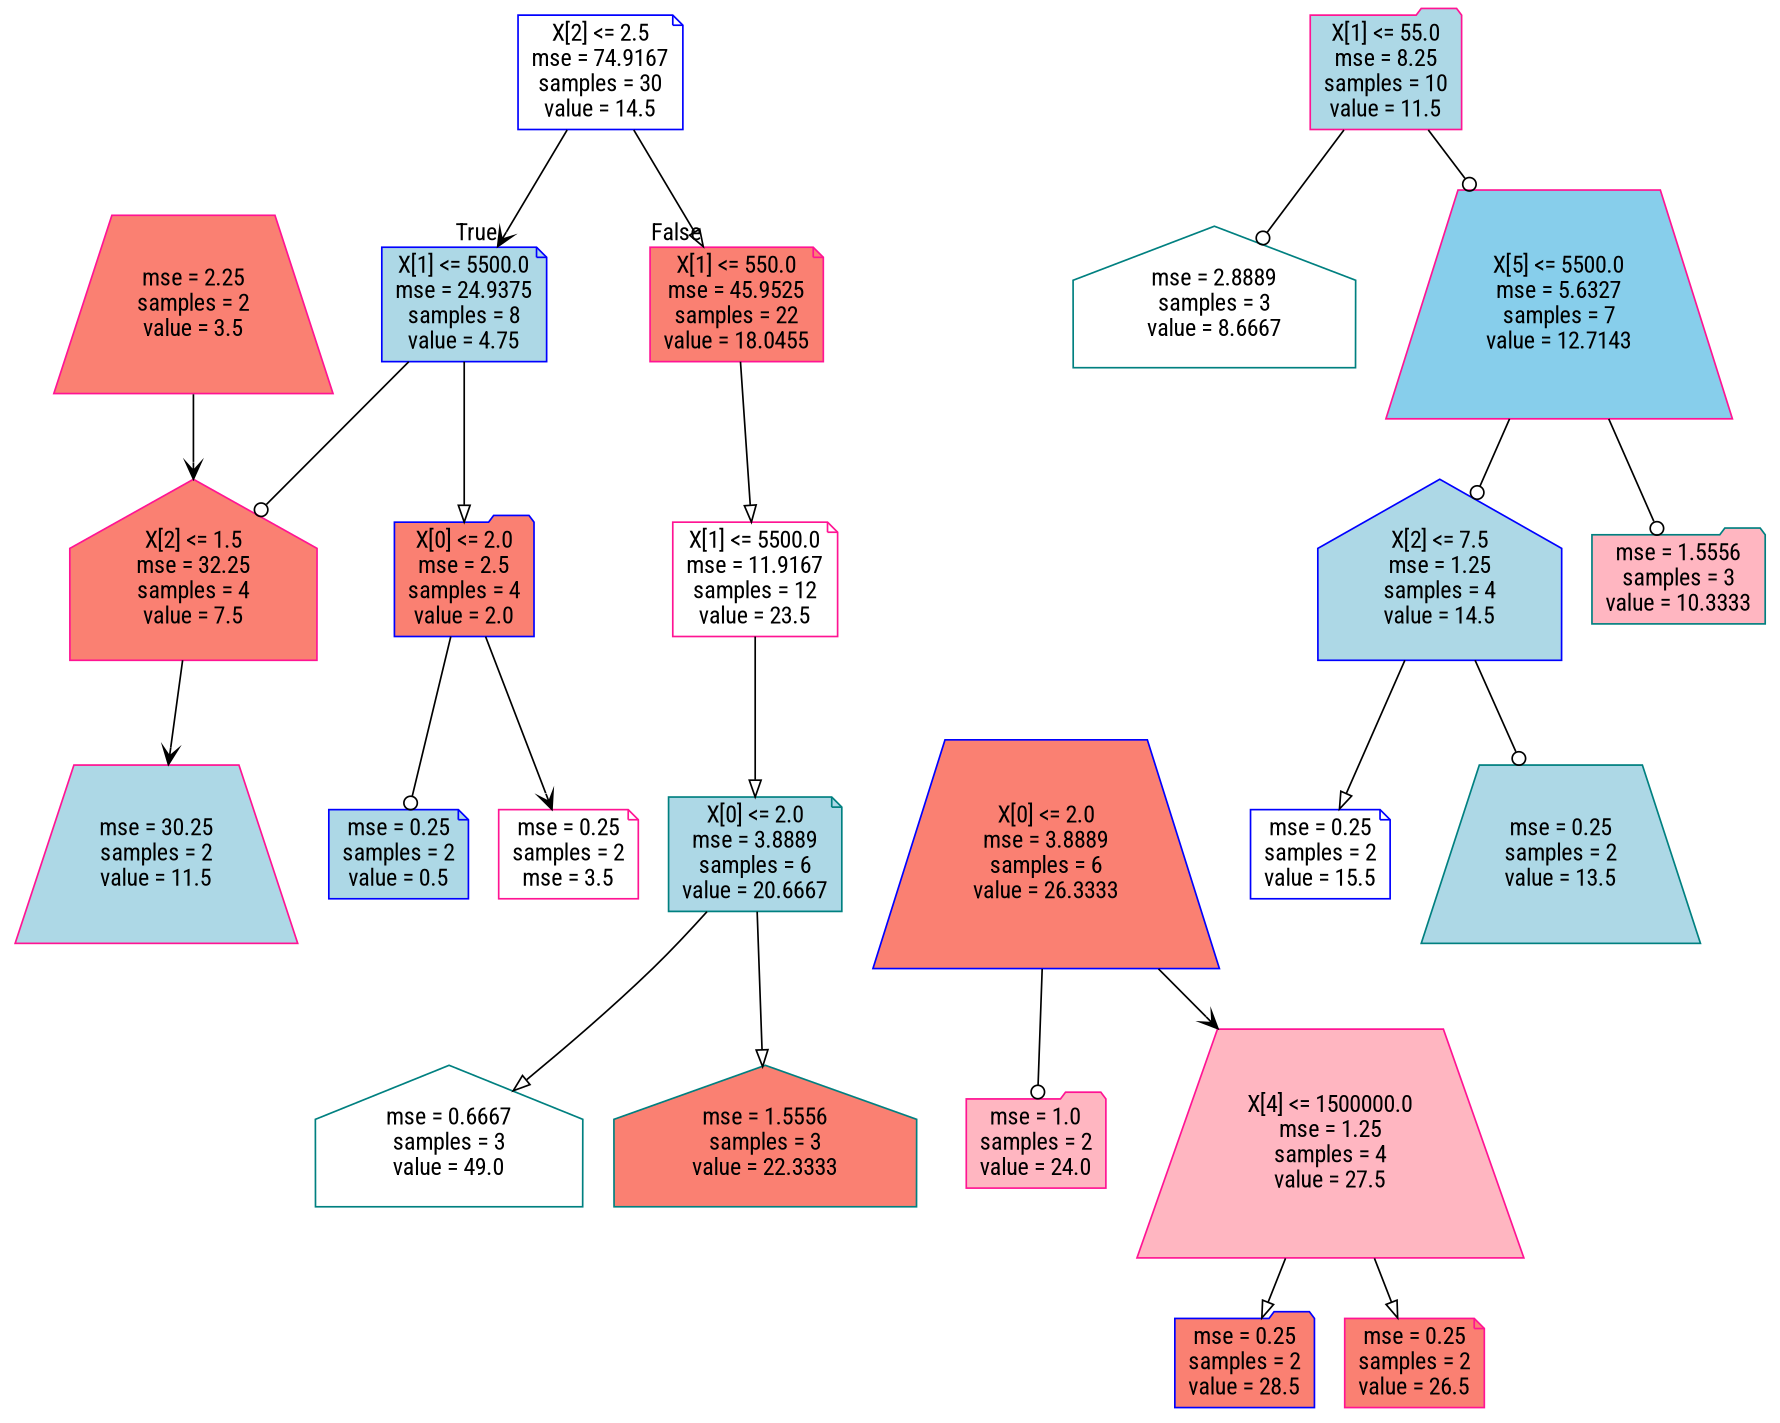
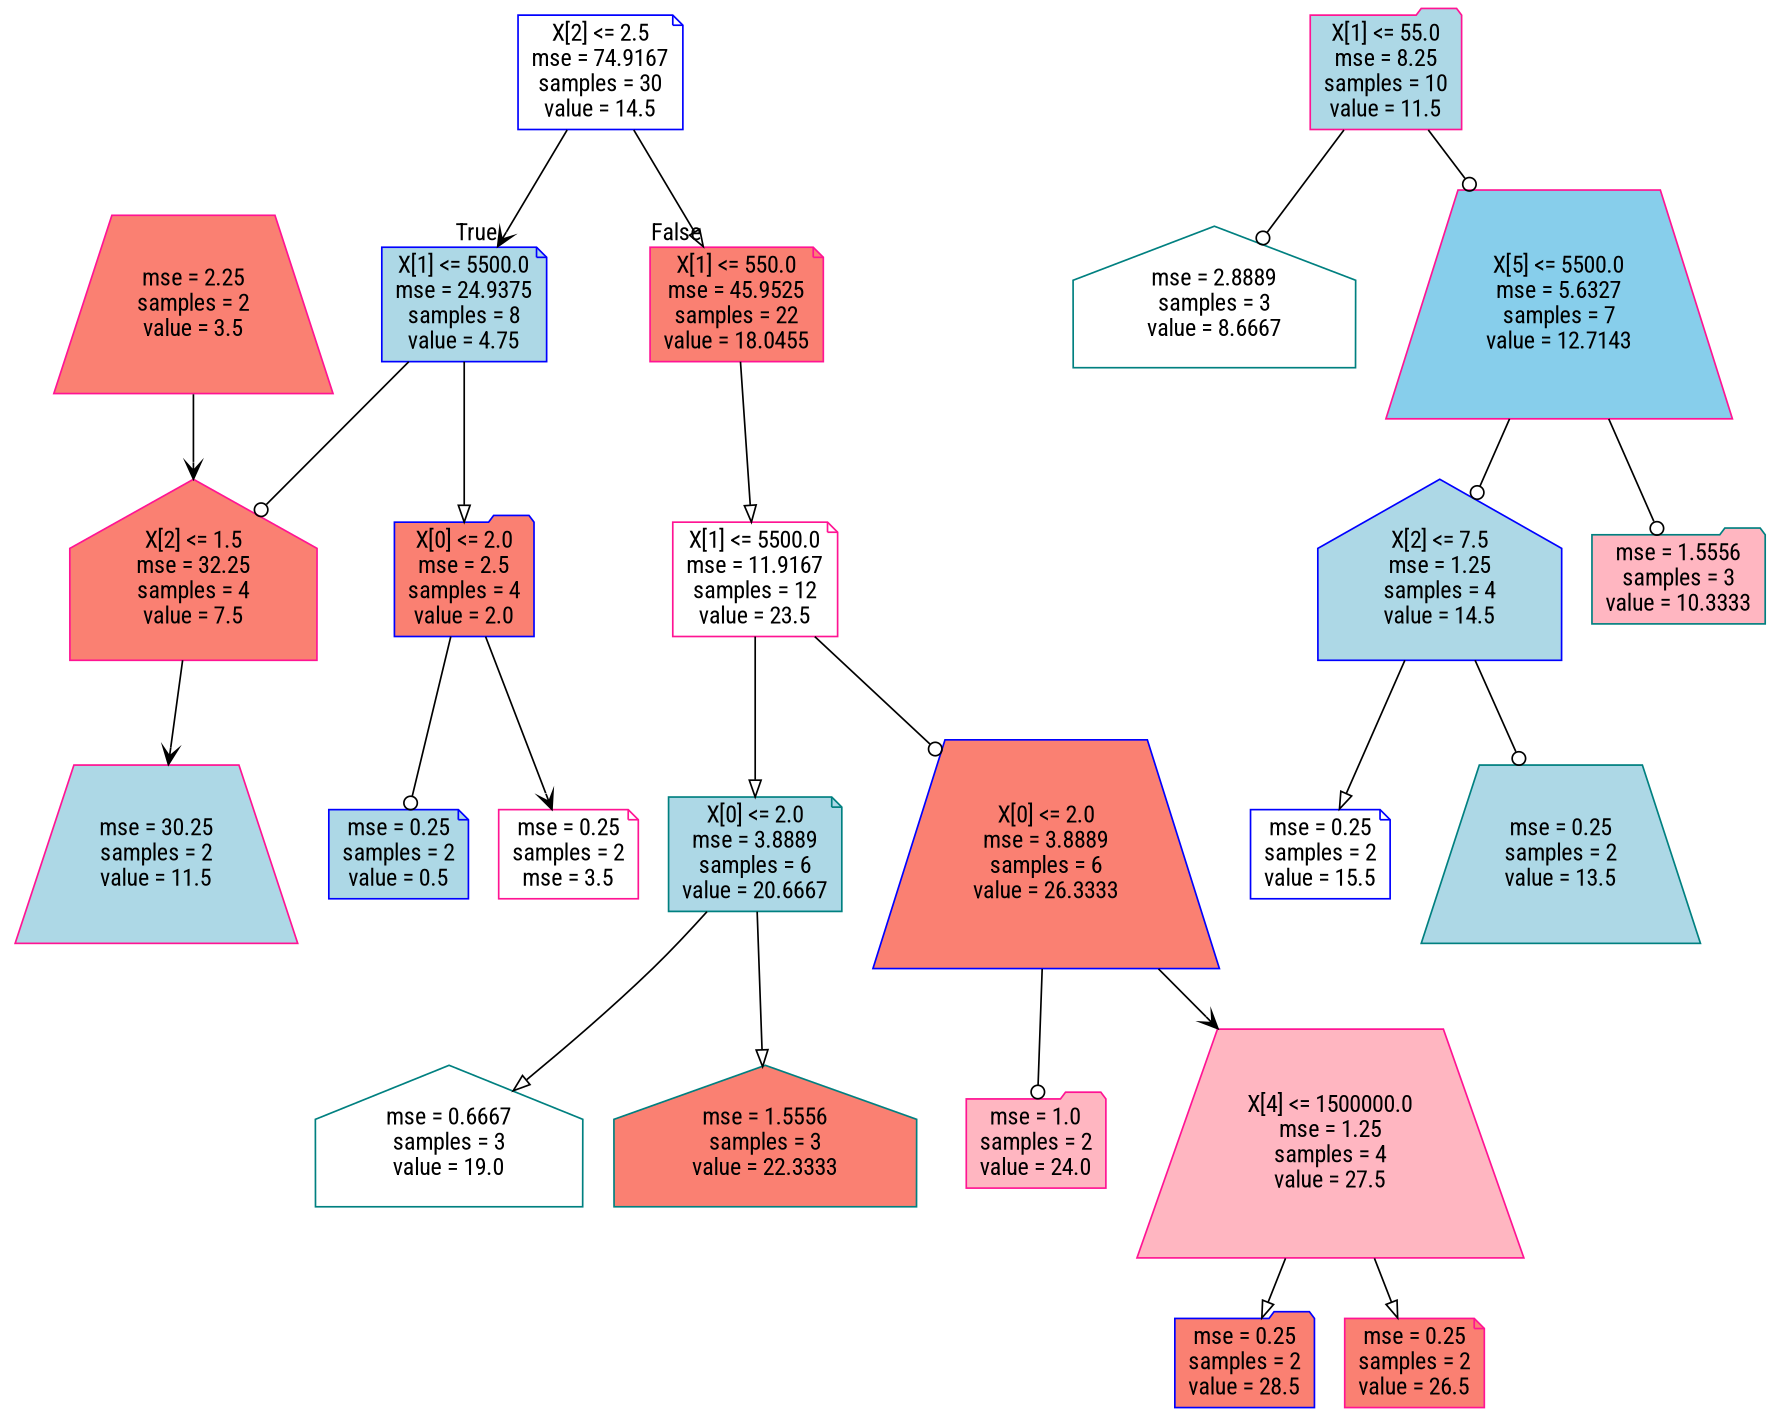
edge "X[1] <= 5500.0 mse = 11.9167 samples = 12 value = 23.5" -> "X[0] <= 2.0 mse = 3.8889 samples = 6 value = 26.3333": added
node "mse = 0.6667 samples = 3 value = 49.0": label "mse = 0.6667 samples = 3 value = 49.0" -> "mse = 0.6667 samples = 3 value = 19.0"
